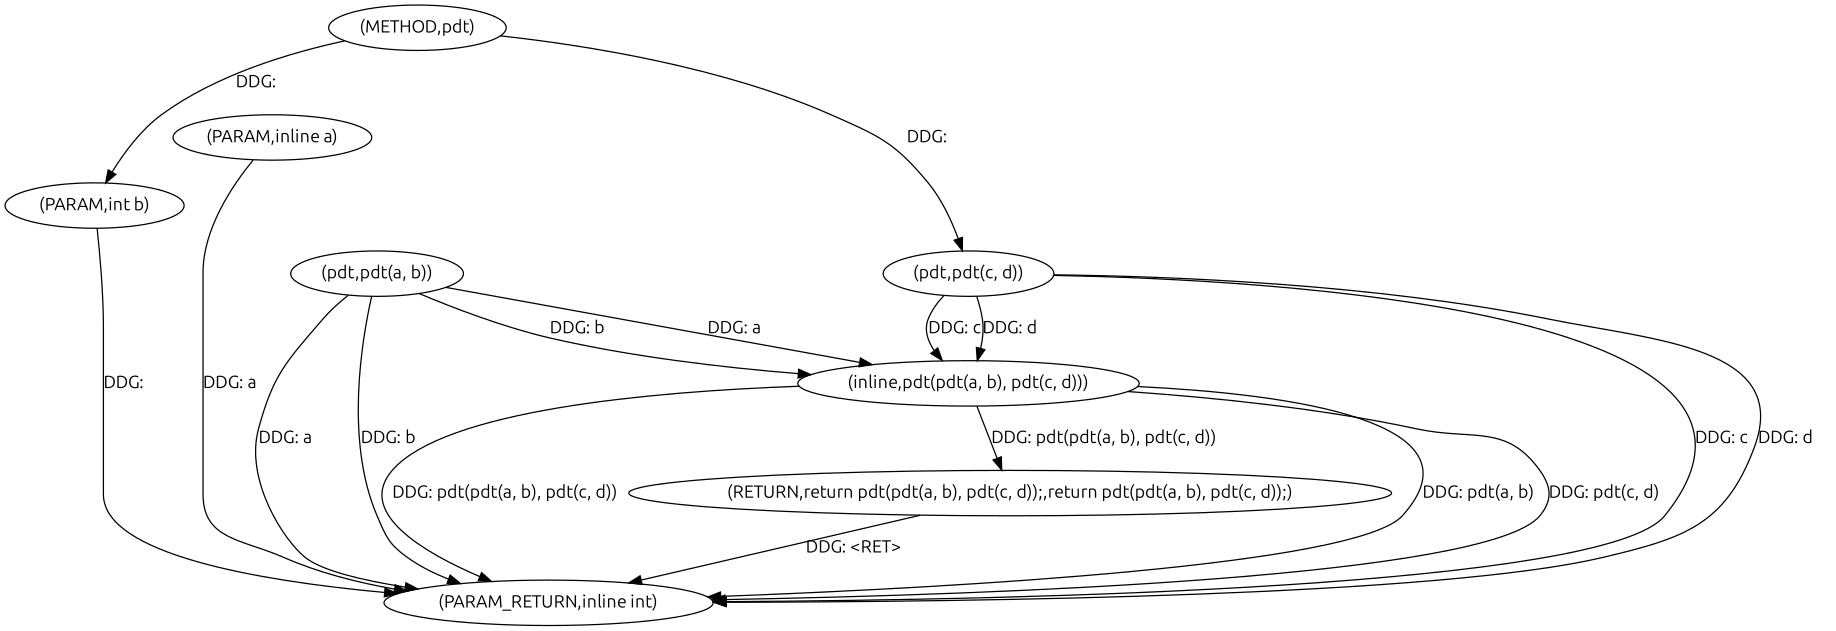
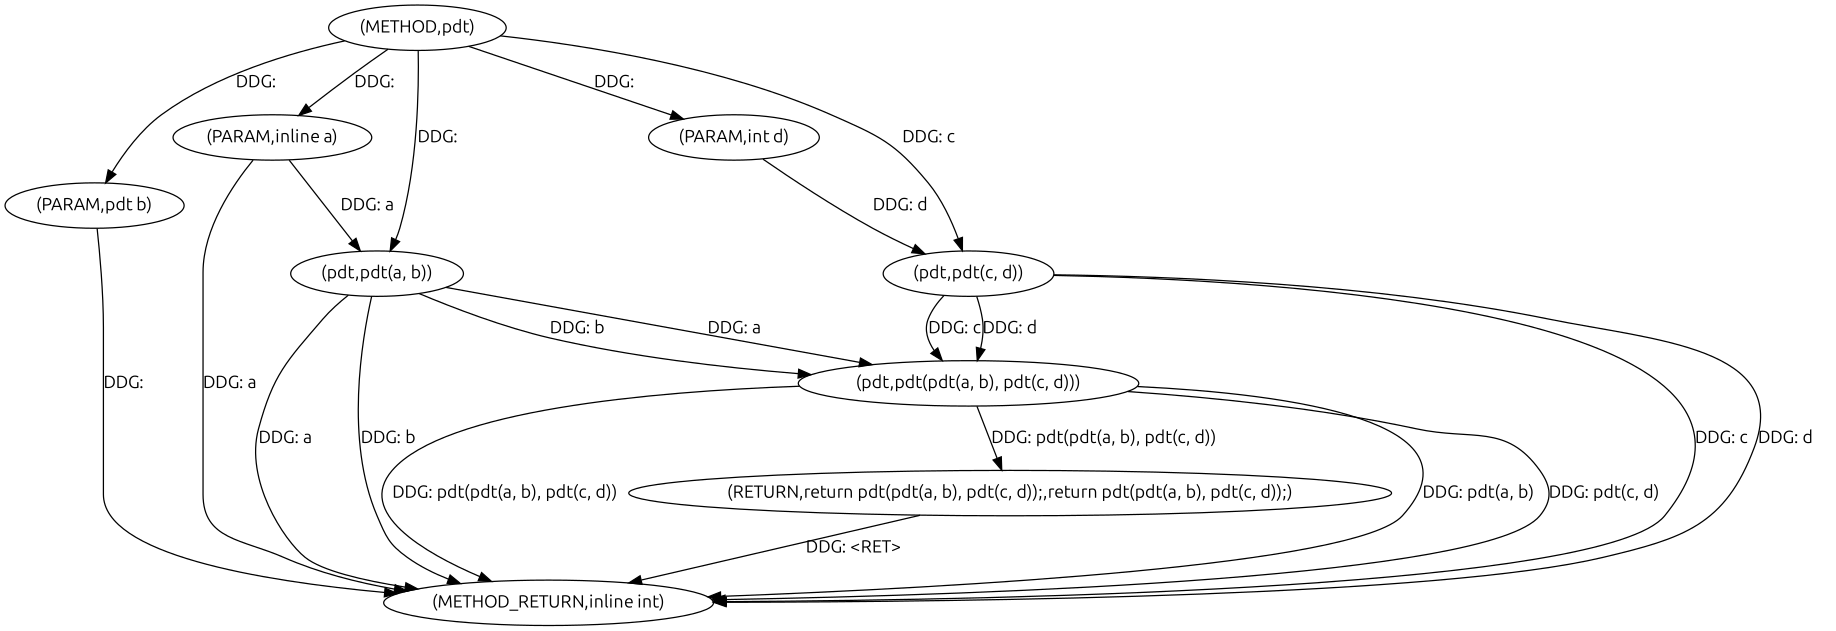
edge "(METHOD,pdt)" -> "(PARAM,inline a)": added, label "DDG:"
node "(PARAM,int d)": added
edge "(METHOD,pdt)" -> "(pdt,pdt(c, d))": label "DDG: " -> "DDG: c"
edge "(METHOD,pdt)" -> "(pdt,pdt(a, b))": added, label "DDG:"
edge "(PARAM,inline a)" -> "(pdt,pdt(a, b))": added, label "DDG: a"
node "(PARAM,int b)": label "(PARAM,int b)" -> "(PARAM,pdt b)"
node "(inline,pdt(pdt(a, b), pdt(c, d)))": label "(inline,pdt(pdt(a, b), pdt(c, d)))" -> "(pdt,pdt(pdt(a, b), pdt(c, d)))"
node "(PARAM_RETURN,inline int)": label "(PARAM_RETURN,inline int)" -> "(METHOD_RETURN,inline int)"
